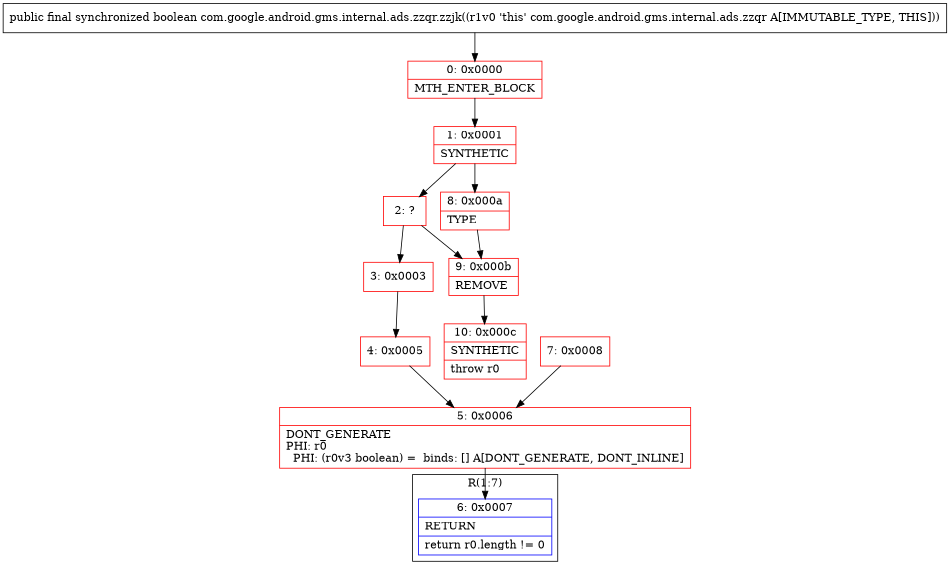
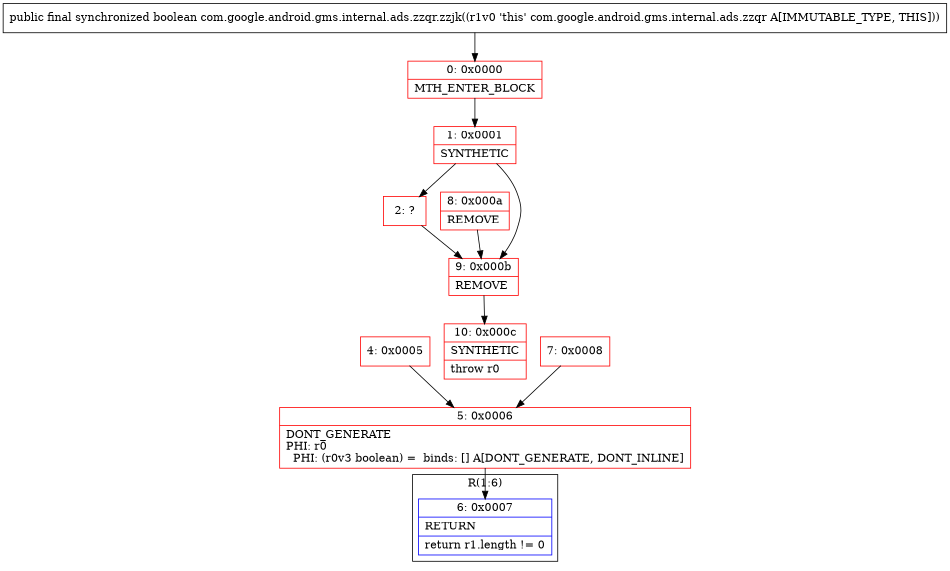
edge "1: 0x0001" -> "8: 0x000a": now "1: 0x0001" -> "9: 0x000b"
node "8: 0x000a": text "TYPE" -> "REMOVE"
node "3: 0x0003": removed
cluster "R(1:7)": label "R(1:7)" -> "R(1:6)"
node "6: 0x0007": text "return r0.length != 0" -> "return r1.length != 0"
